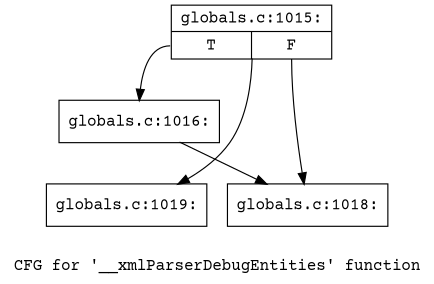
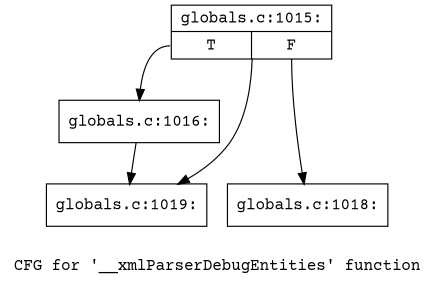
edge "globals.c:1016:" -> "globals.c:1018:": now "globals.c:1016:" -> "globals.c:1019:"
